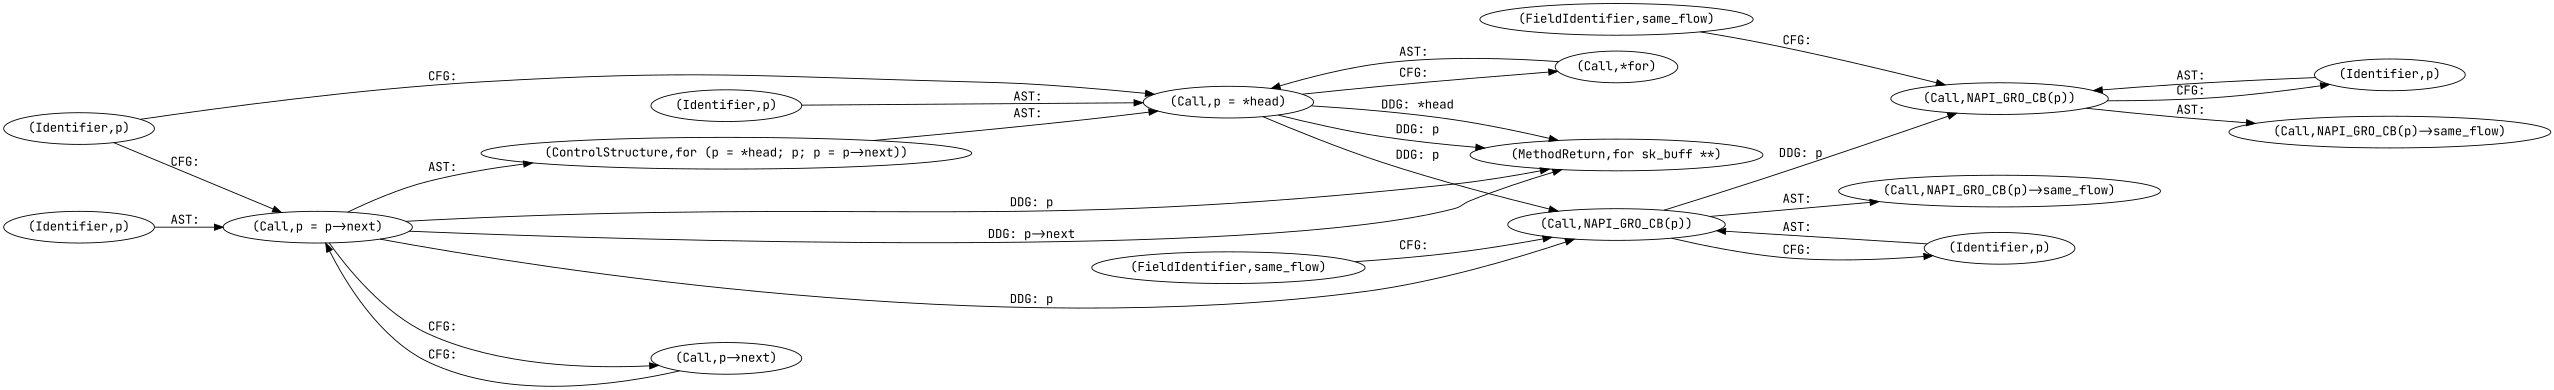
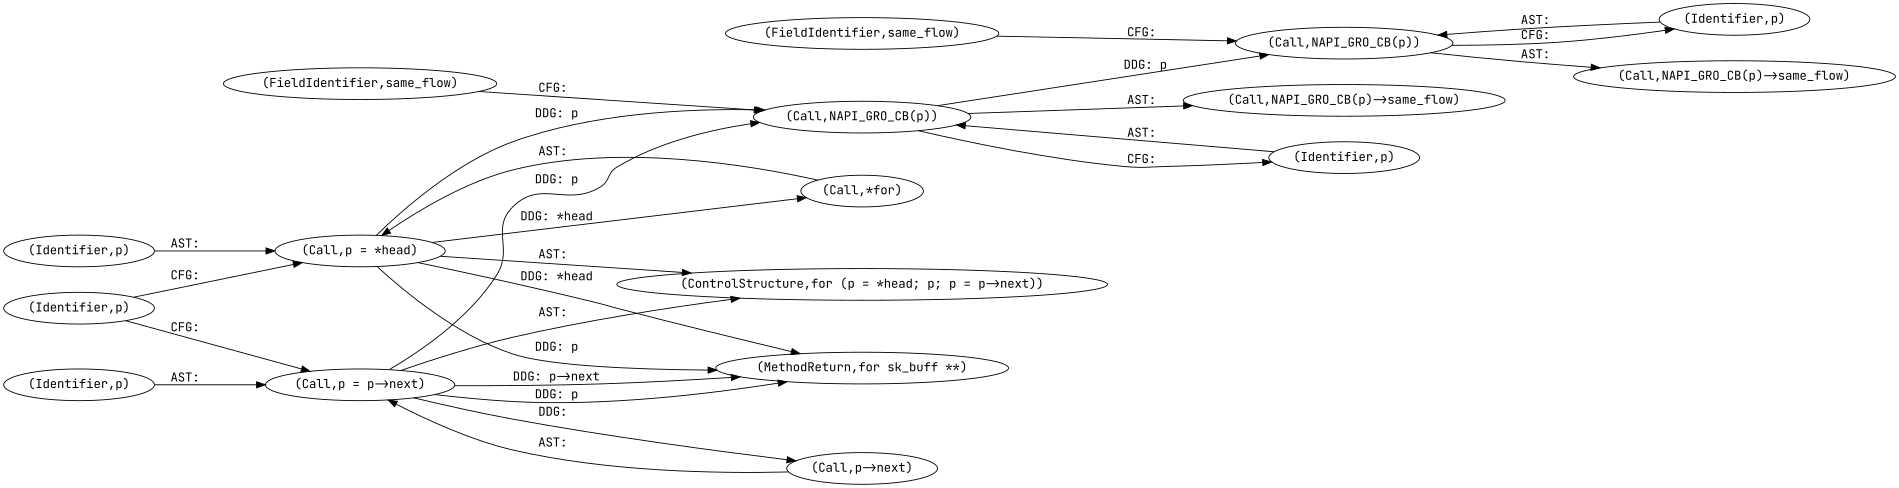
edge "(Call,p = *head)" -> "(Call,*for)": label "CFG: " -> "DDG: *head"
edge "(ControlStructure,for (p = *head; p; p = p->next))" -> "(Call,p = *head)": reversed
edge "(Call,p = p->next)" -> "(Call,p->next)": label "CFG: " -> "DDG: "
edge "(Call,p->next)" -> "(Call,p = p->next)": label "CFG: " -> "AST: "
